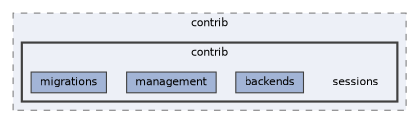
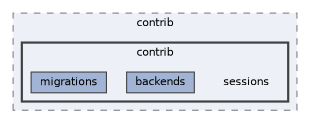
node "management": removed
